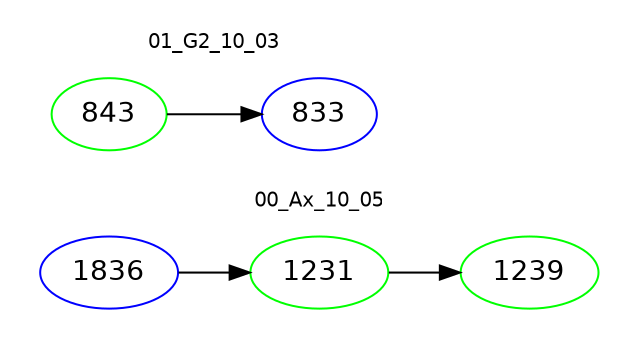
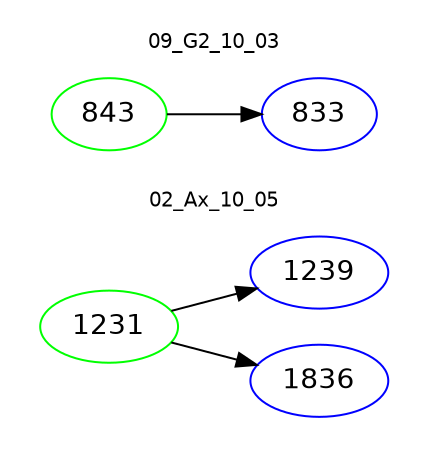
cluster "01_G2_10_03": label "01_G2_10_03" -> "09_G2_10_03"
cluster "00_Ax_10_05": label "00_Ax_10_05" -> "02_Ax_10_05"
edge "1836" -> "1231": reversed
node "1239": color green -> blue
